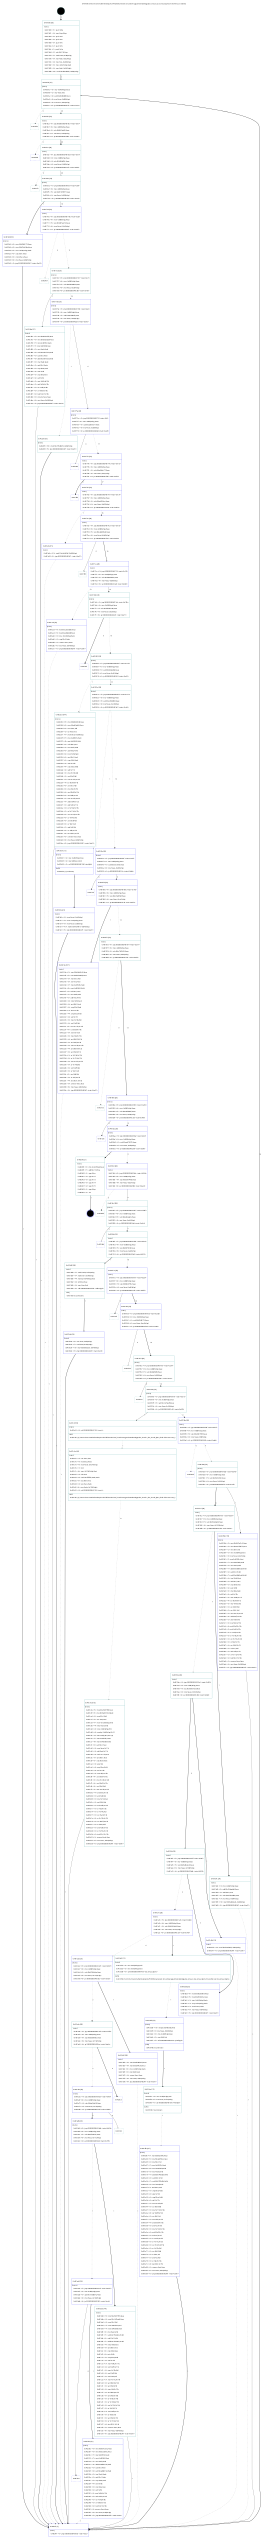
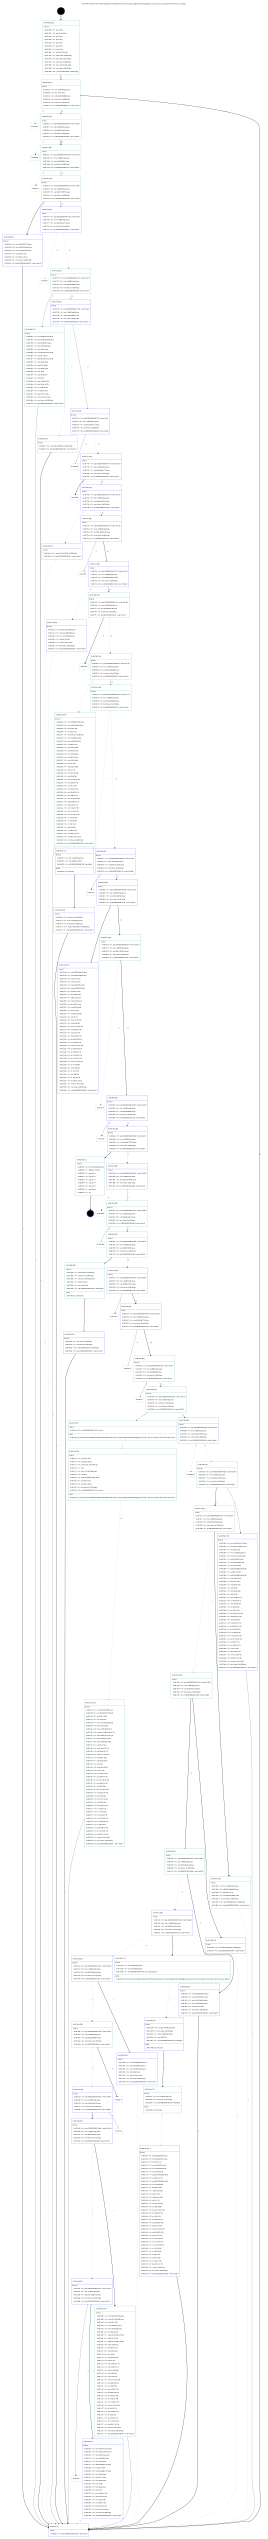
edge "0x401856 [28]" -> "0x401872 [28]": style dotted -> bold
edge "0x401bb8 [30]" -> "0x4024f1 [5]": added, label "2"
